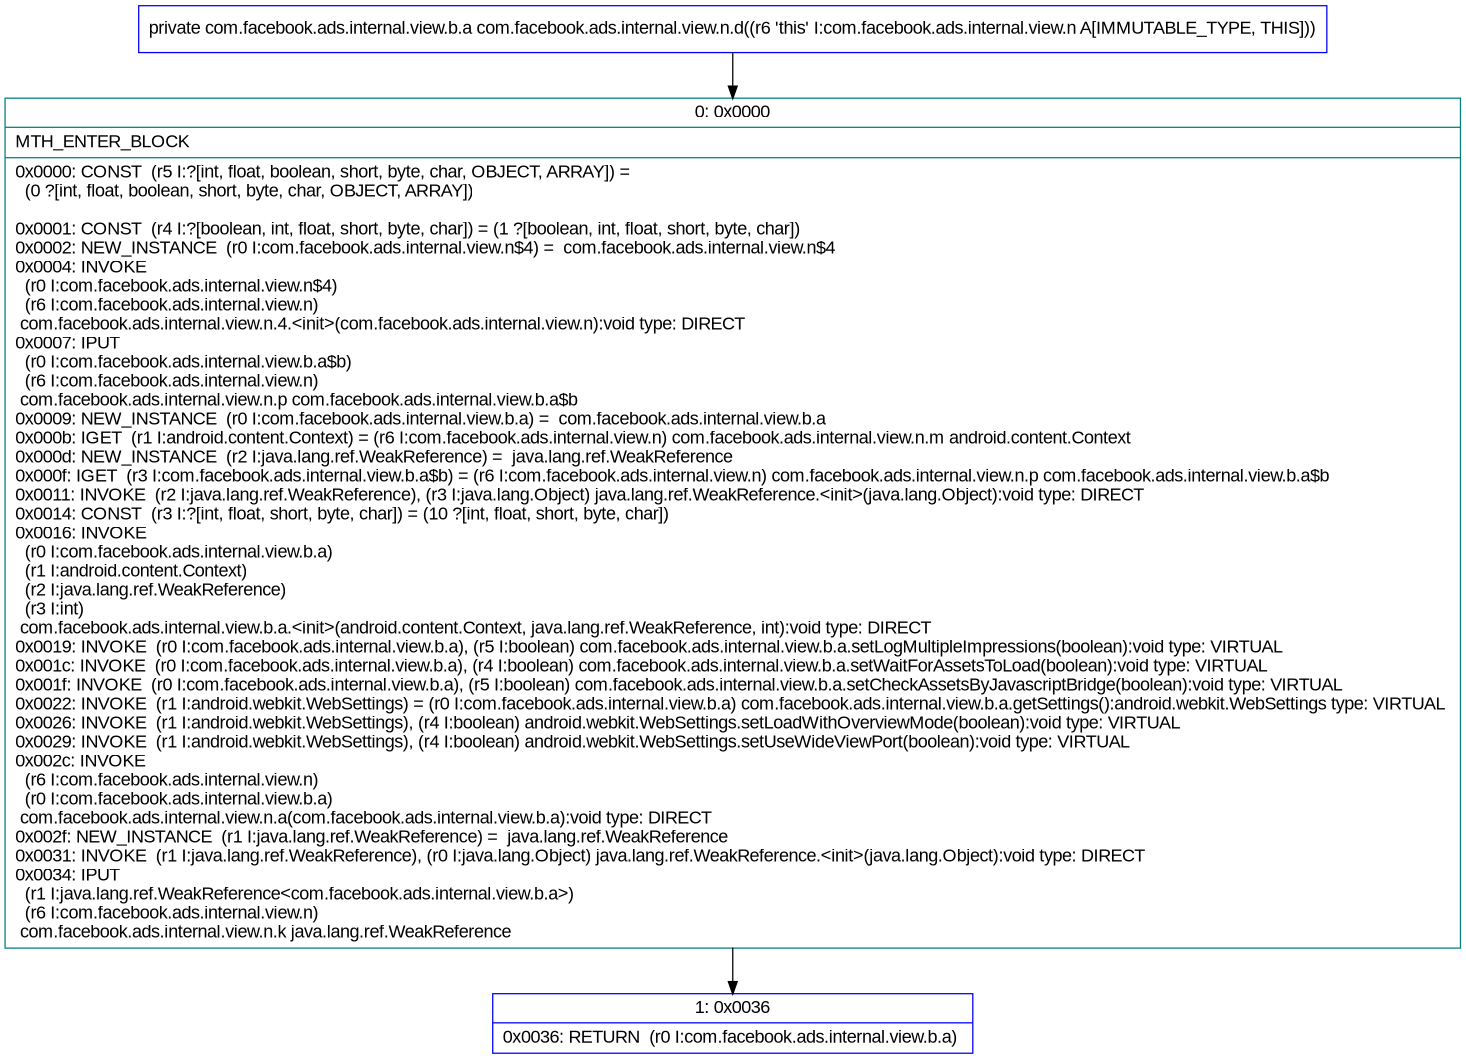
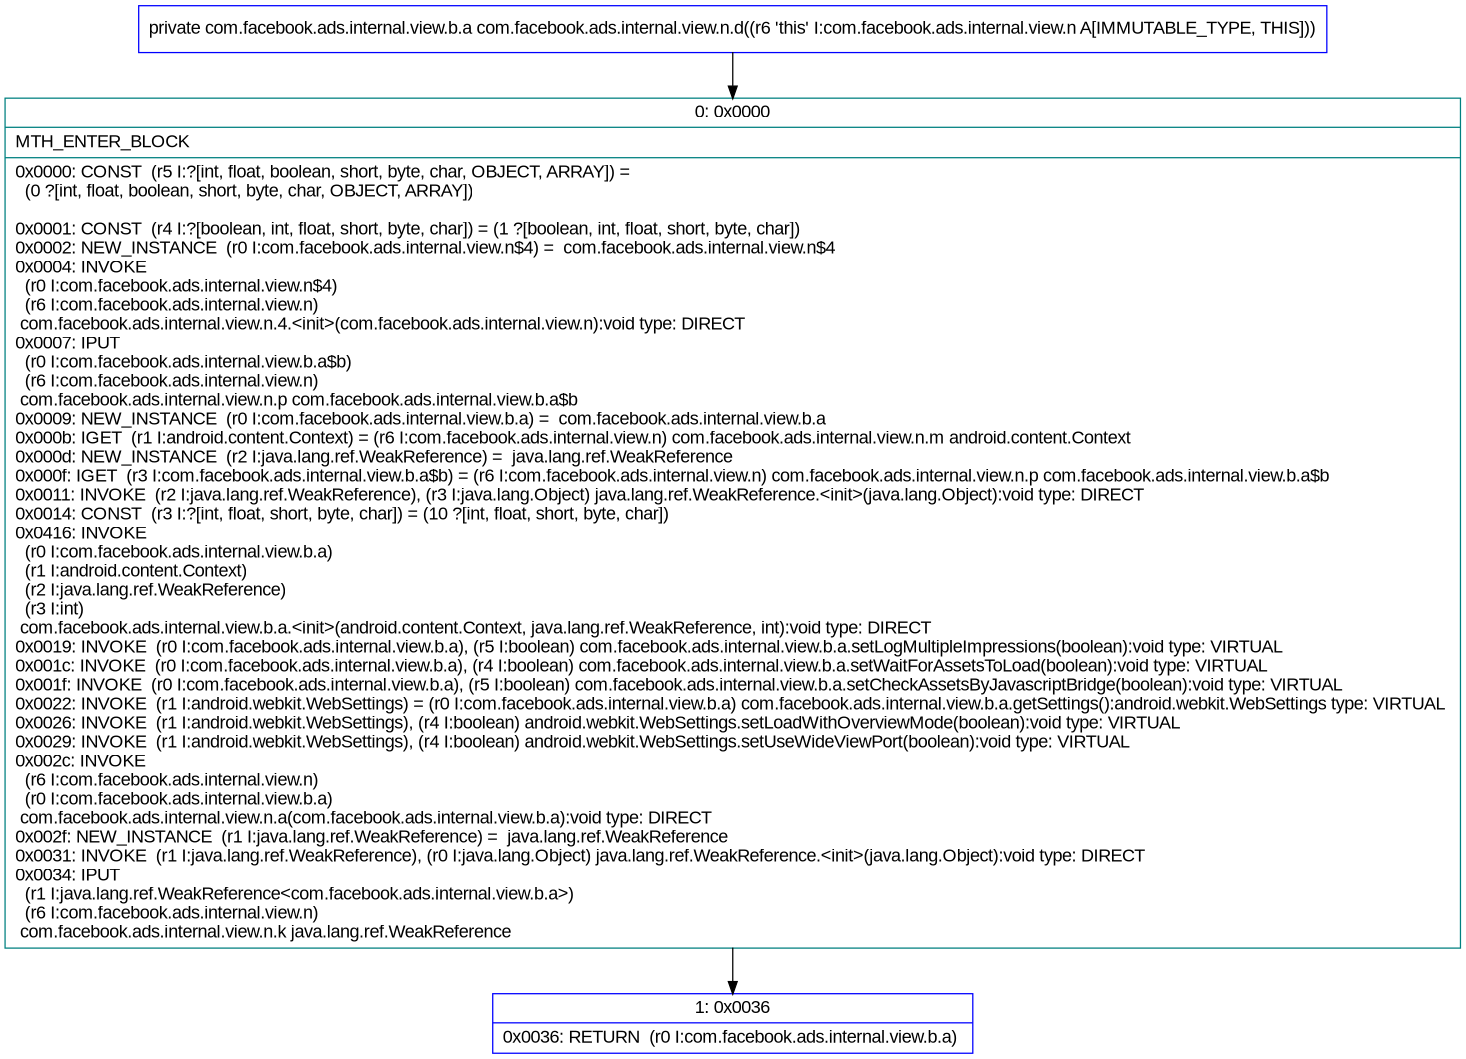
node "0: 0x0000": text "0x0016: INVOKE" -> "0x0416: INVOKE"
